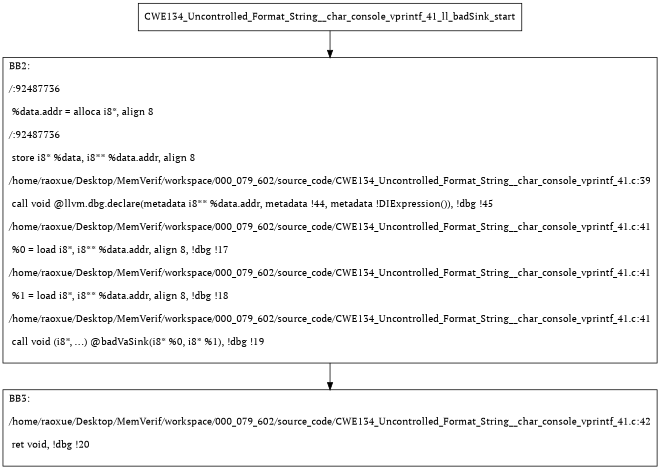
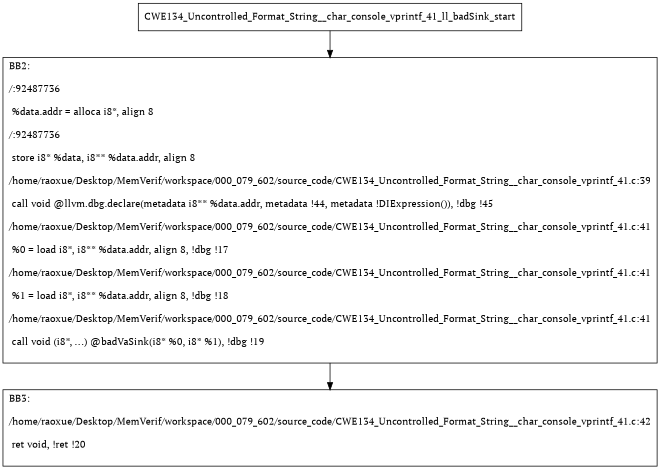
node "BB3:": text "ret void, !dbg !20" -> "ret void, !ret !20"
